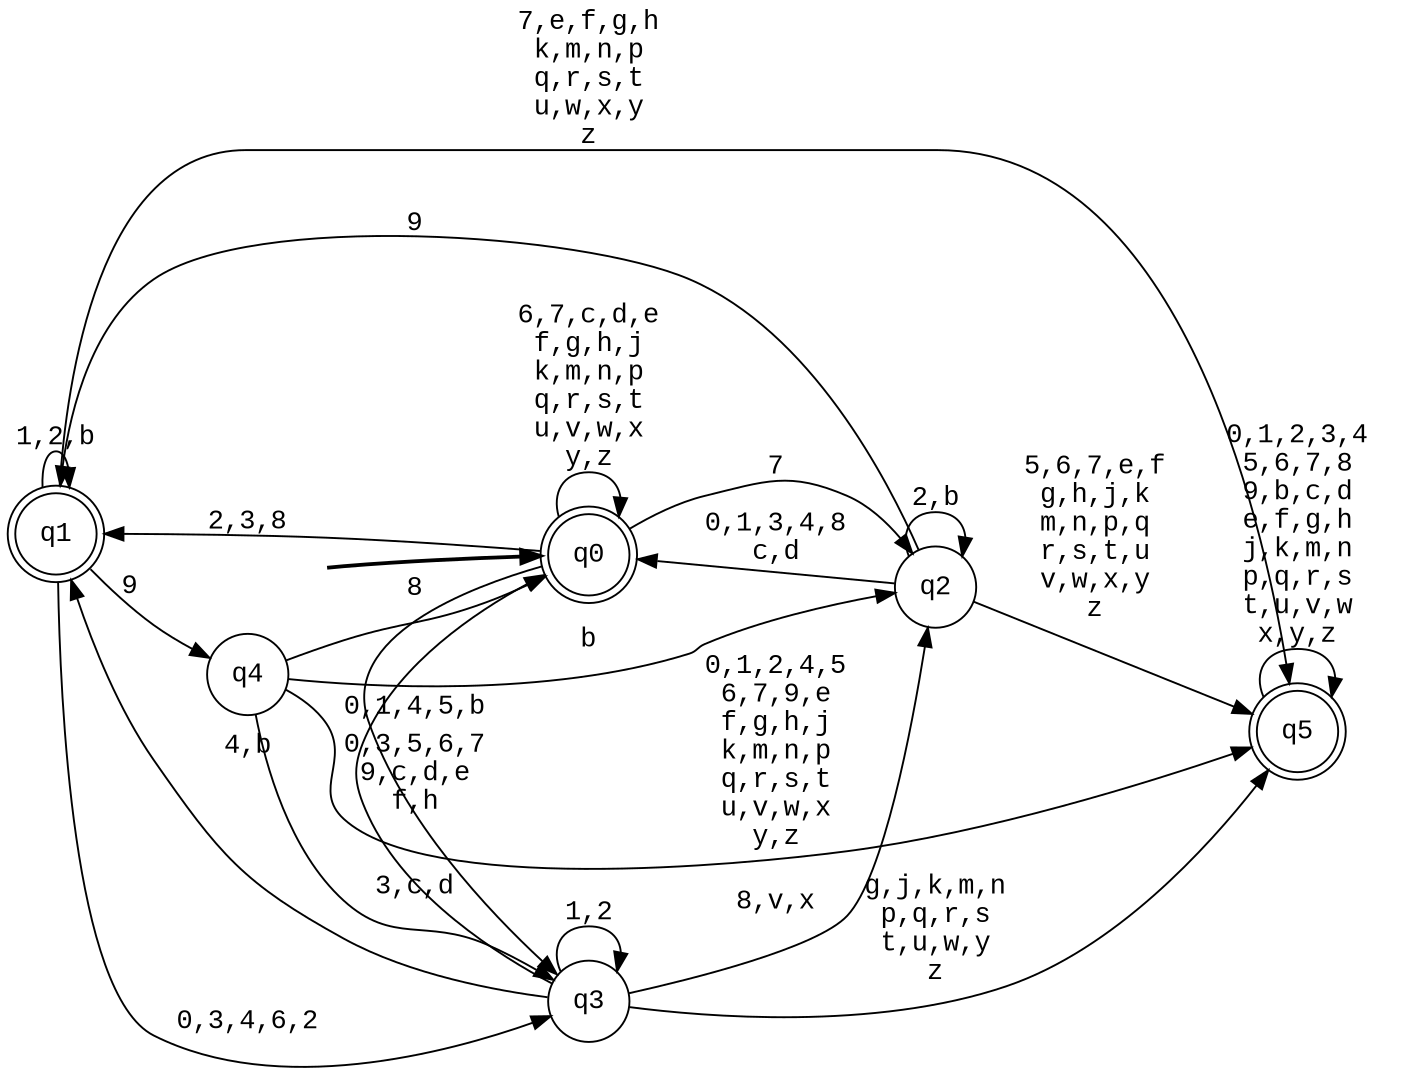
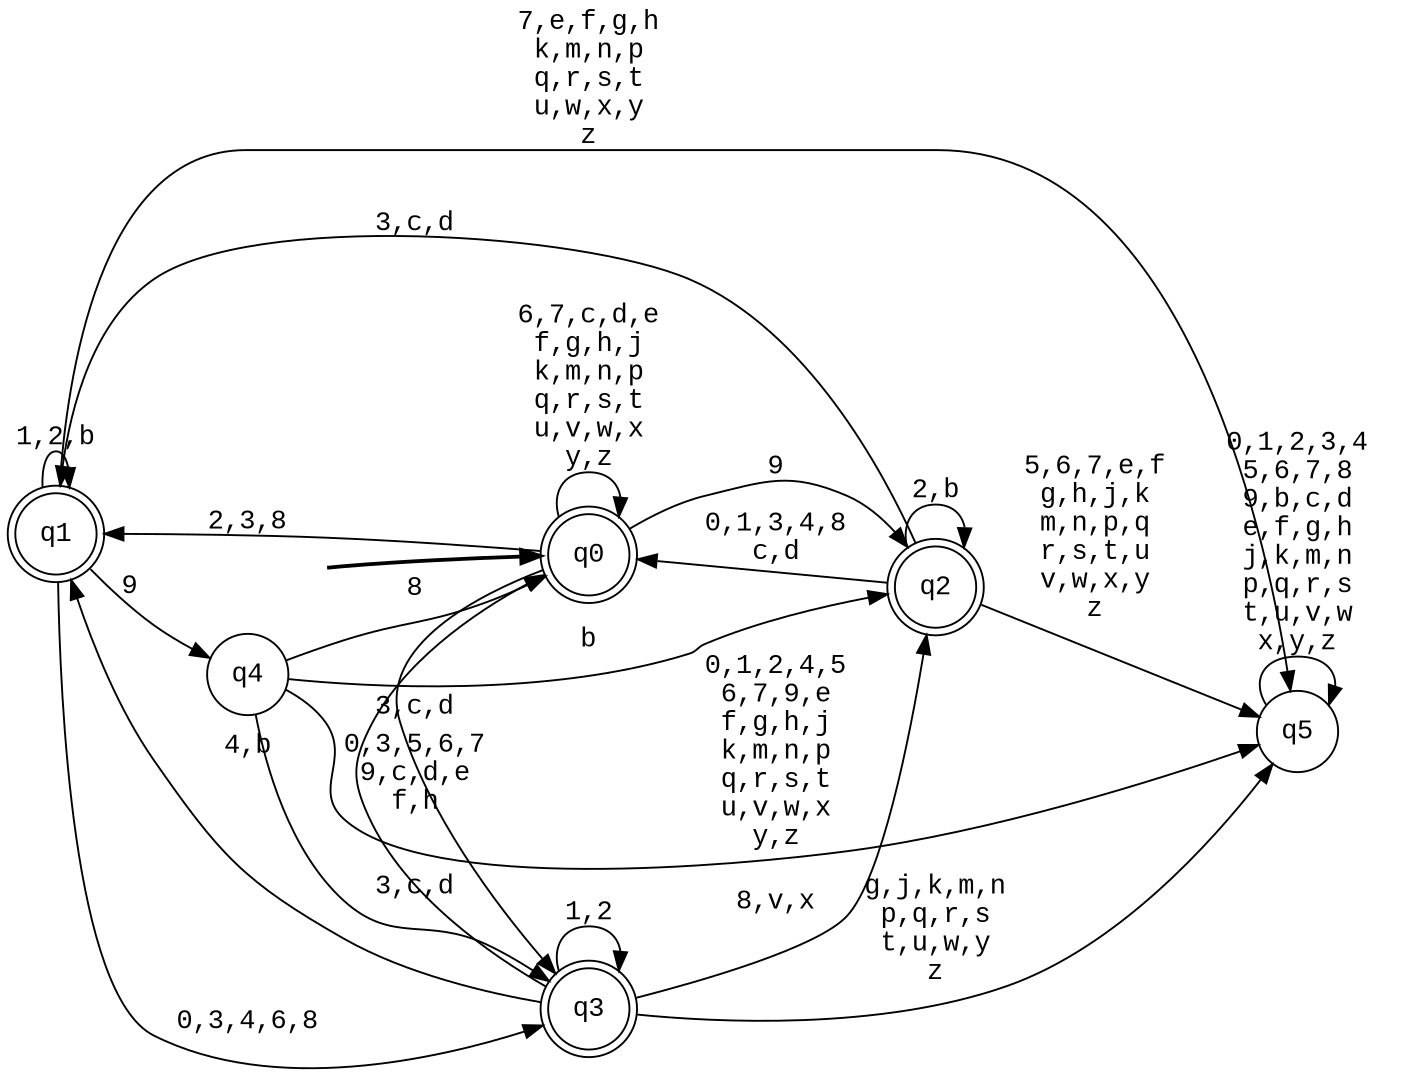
edge "q2" -> "q1": label "9" -> "3,c,d"
edge "q0" -> "q2": label "7" -> "9"
node "q2": shape circle -> doublecircle
edge "q0" -> "q3": label "0,1,4,5,b" -> "3,c,d"
node "q5": shape doublecircle -> circle
node "q3": shape circle -> doublecircle
edge "q1" -> "q3": label "0,3,4,6,2" -> "0,3,4,6,8"
